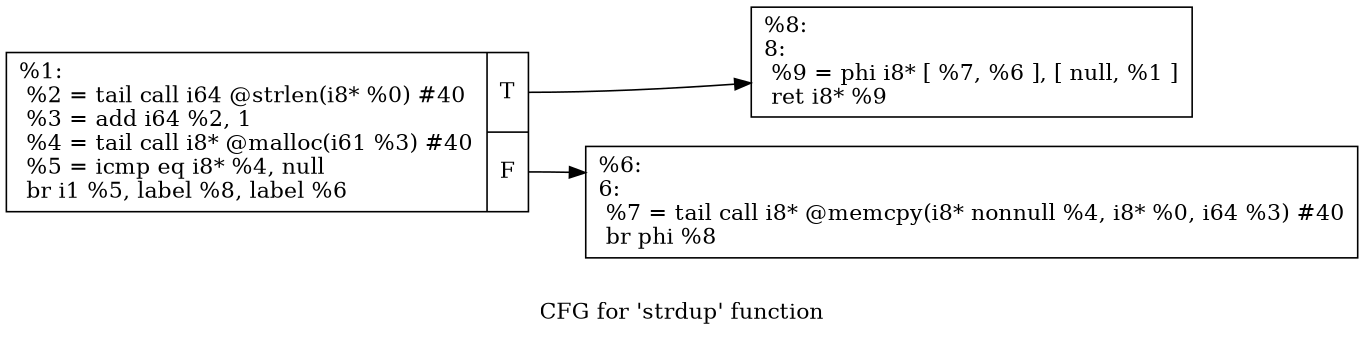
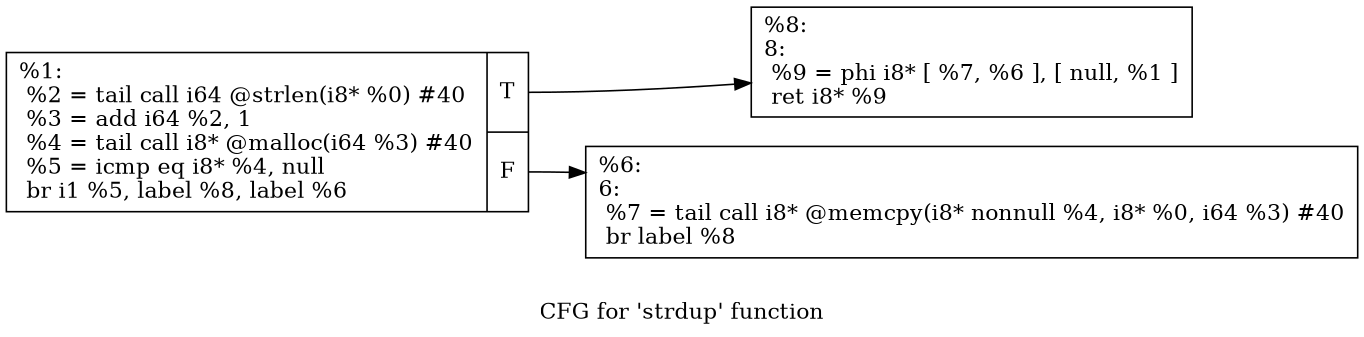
node "%1:": text "%4 = tail call i8* @malloc(i61 %3) #40" -> "%4 = tail call i8* @malloc(i64 %3) #40"
node "%6:": text "br phi %8" -> "br label %8"
